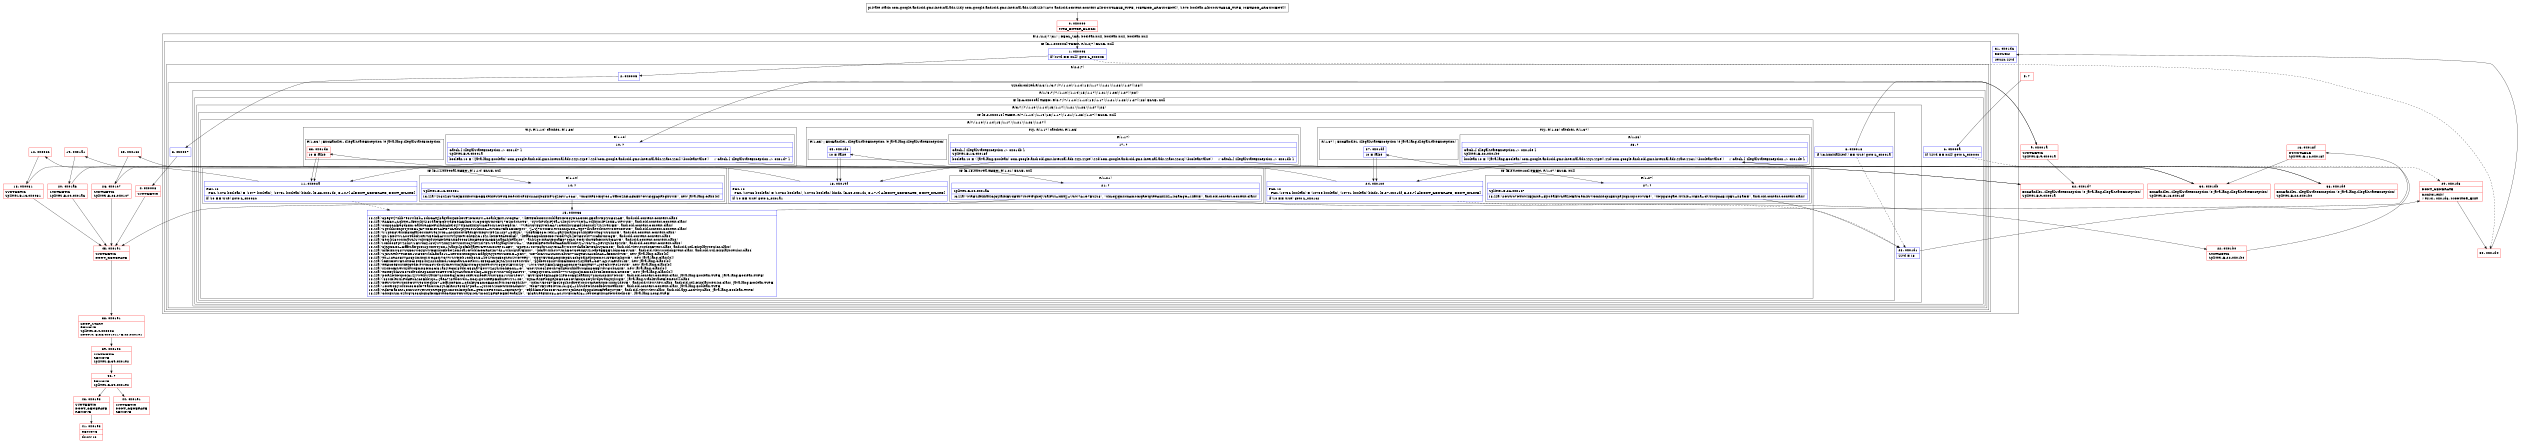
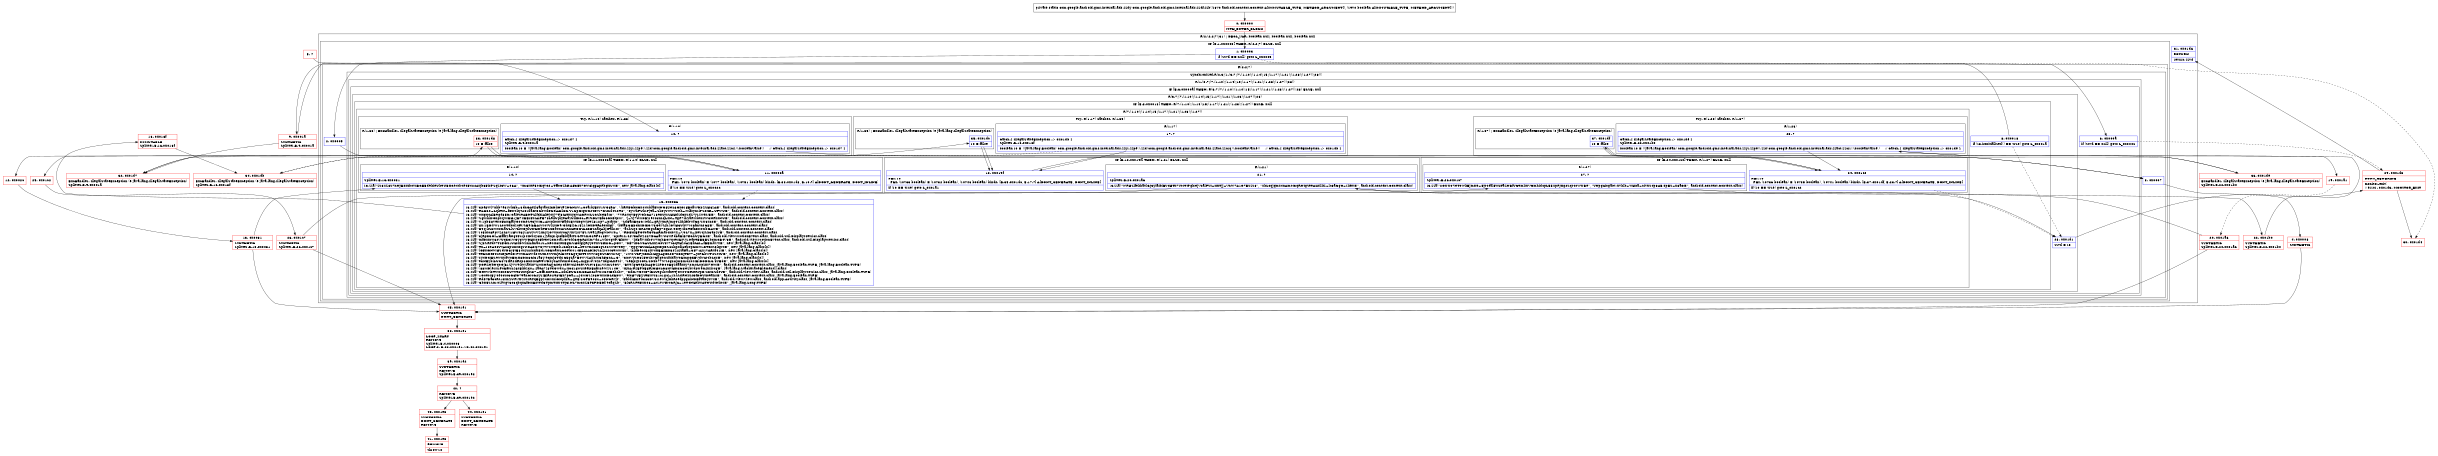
edge "30: 0x01d4" -> "31: 0x01d6": now "29: 0x01d3" -> "31: 0x01d6"
edge "17: ?" -> "34: 0x01db": style solid -> dashed
edge "19: 0x01a1" -> "20: 0x01a6": style solid -> dashed
edge "10: ?" -> "11: 0x002a": now "10: ?" -> "3: 0x0007"
